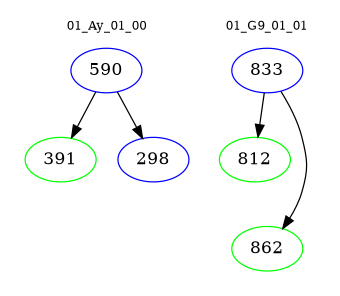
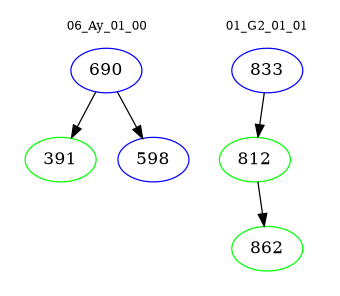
cluster "01_Ay_01_00": label "01_Ay_01_00" -> "06_Ay_01_00"
cluster "01_G9_01_01": label "01_G9_01_01" -> "01_G2_01_01"
node "590": label "590" -> "690"
edge "833" -> "862": now "812" -> "862"
node "298": label "298" -> "598"
